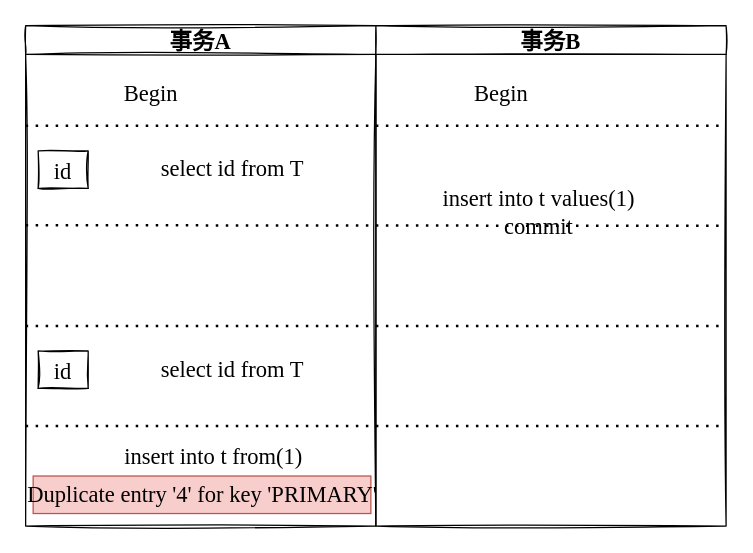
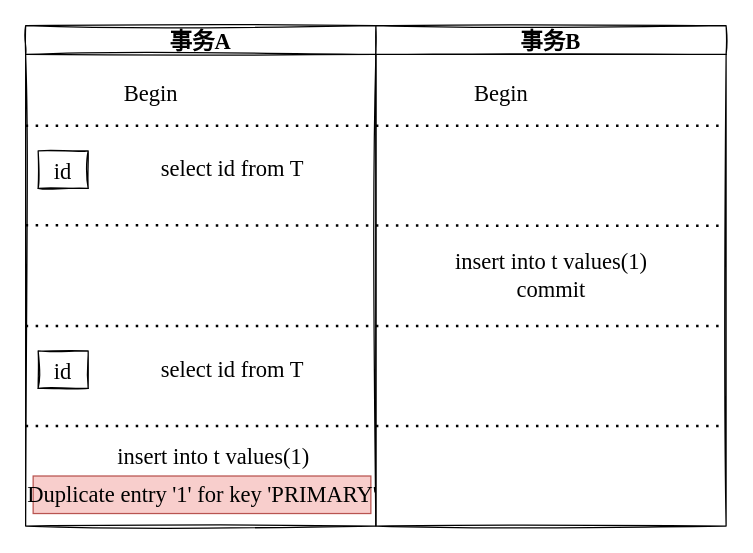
node "insert into t values(1) commit": moved (538, 213) -> (551, 276)
node "insert into t from(1)": label "insert into t from(1)" -> "insert into t values(1)"
node "Duplicate entry '4' for key 'PRIMARY'": label "Duplicate entry '4' for key 'PRIMARY'" -> "Duplicate entry '1' for key 'PRIMARY'"
